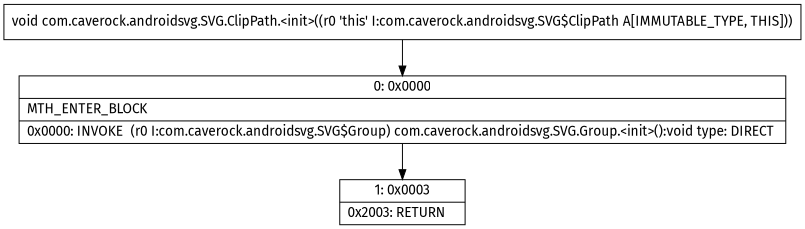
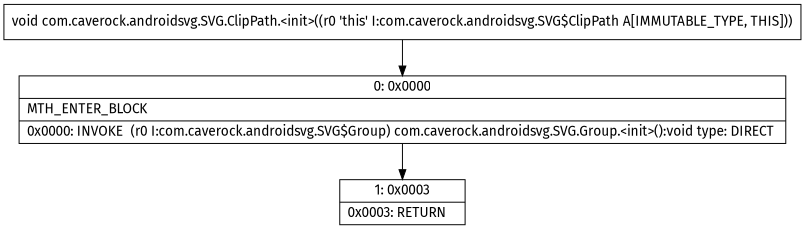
node "1: 0x0003": text "0x2003: RETURN" -> "0x0003: RETURN"
